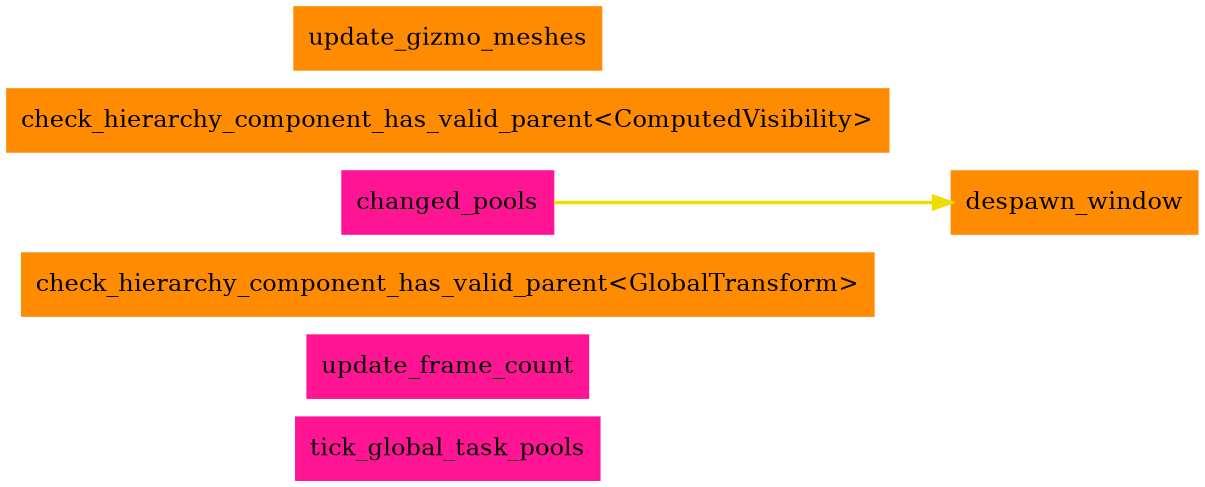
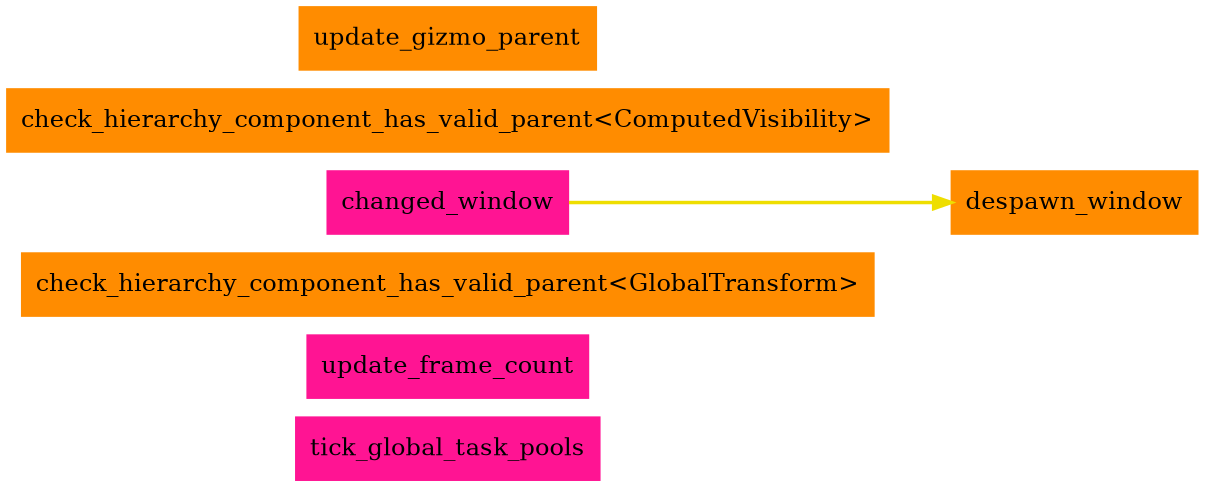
node "update_gizmo_meshes": label "update_gizmo_meshes" -> "update_gizmo_parent"
node "changed_pools": label "changed_pools" -> "changed_window"
